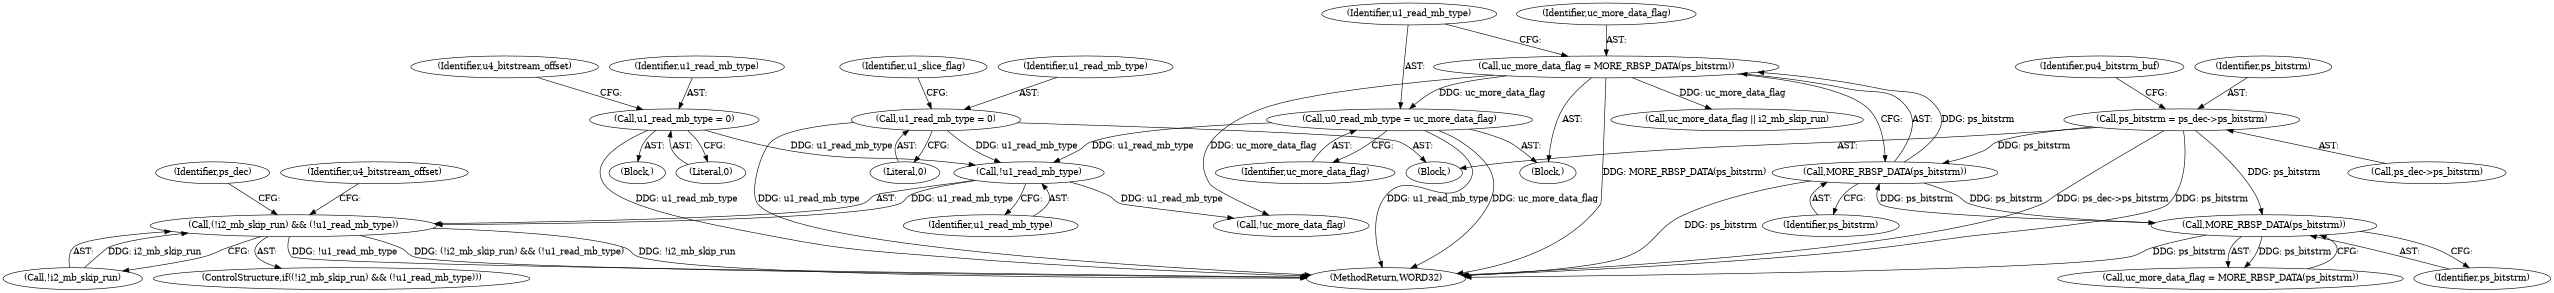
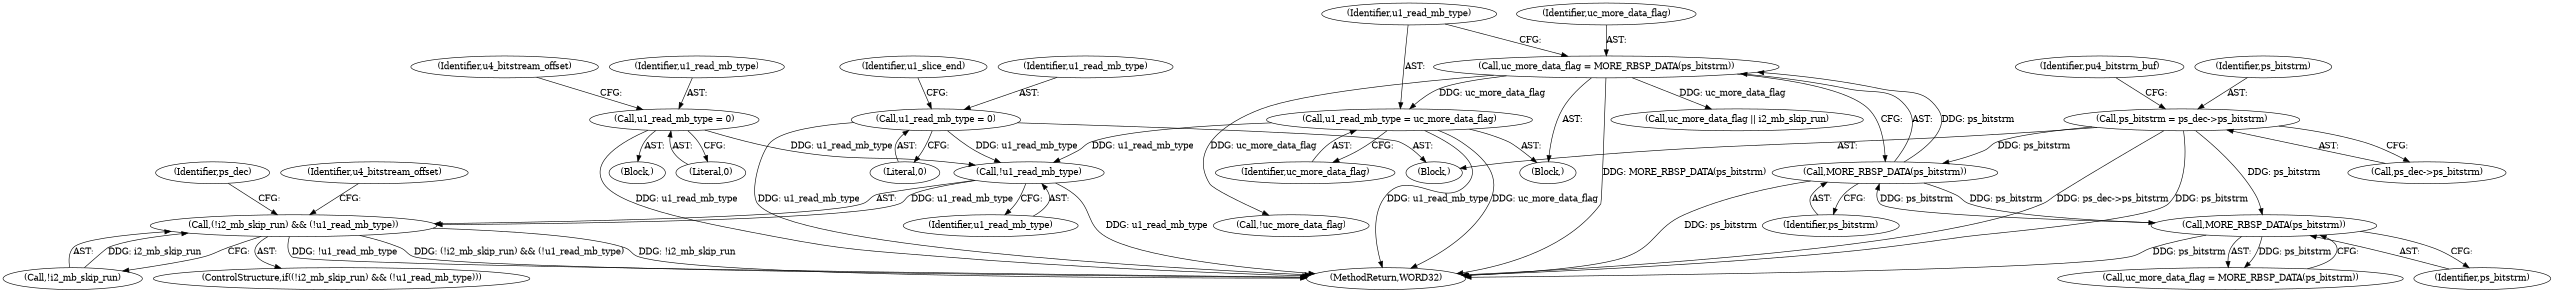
node "(Identifier,u1_slice_flag)": label "(Identifier,u1_slice_flag)" -> "(Identifier,u1_slice_end)"
node "(Call,u0_read_mb_type = uc_more_data_flag)": label "(Call,u0_read_mb_type = uc_more_data_flag)" -> "(Call,u1_read_mb_type = uc_more_data_flag)"
edge "(Call,ps_bitstrm = ps_dec->ps_bitstrm)" -> "(Call,ps_dec->ps_bitstrm)": added, label "CFG:"
edge "(Call,!u1_read_mb_type)" -> "(Call,!uc_more_data_flag)": now "(Call,!u1_read_mb_type)" -> "(MethodReturn,WORD32)"
